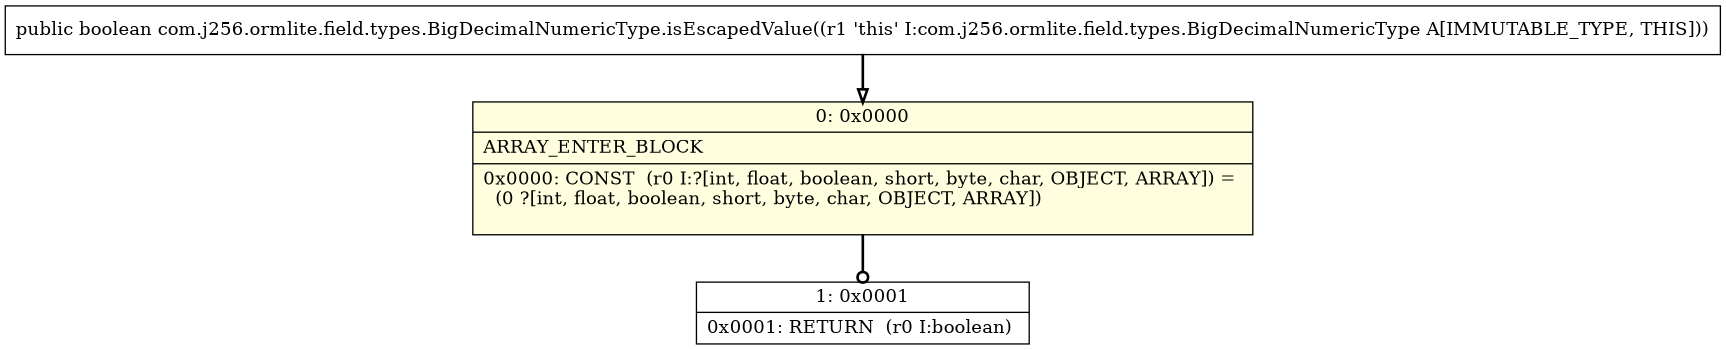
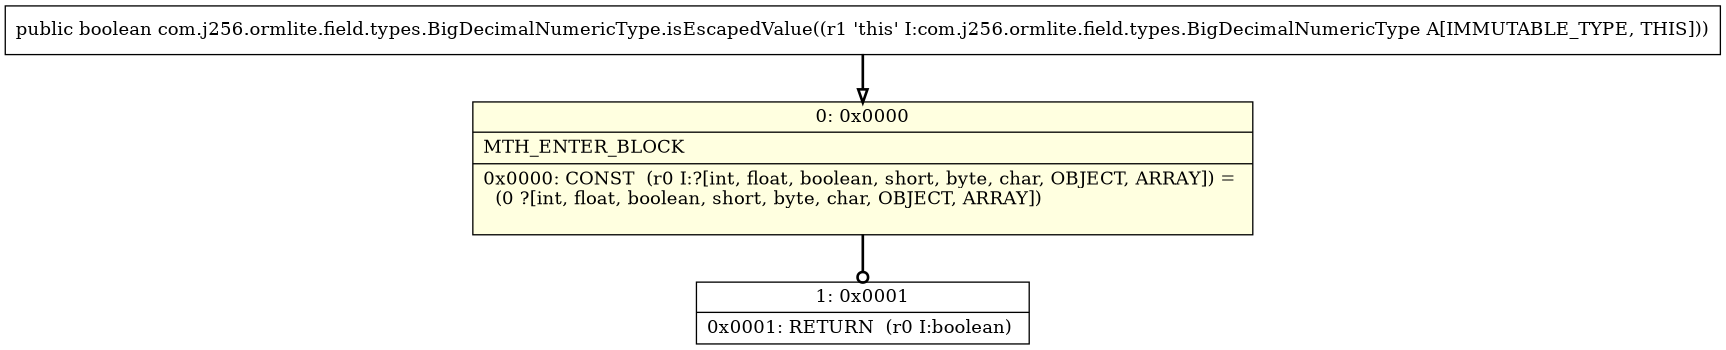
node "0: 0x0000": text "ARRAY_ENTER_BLOCK" -> "MTH_ENTER_BLOCK"
